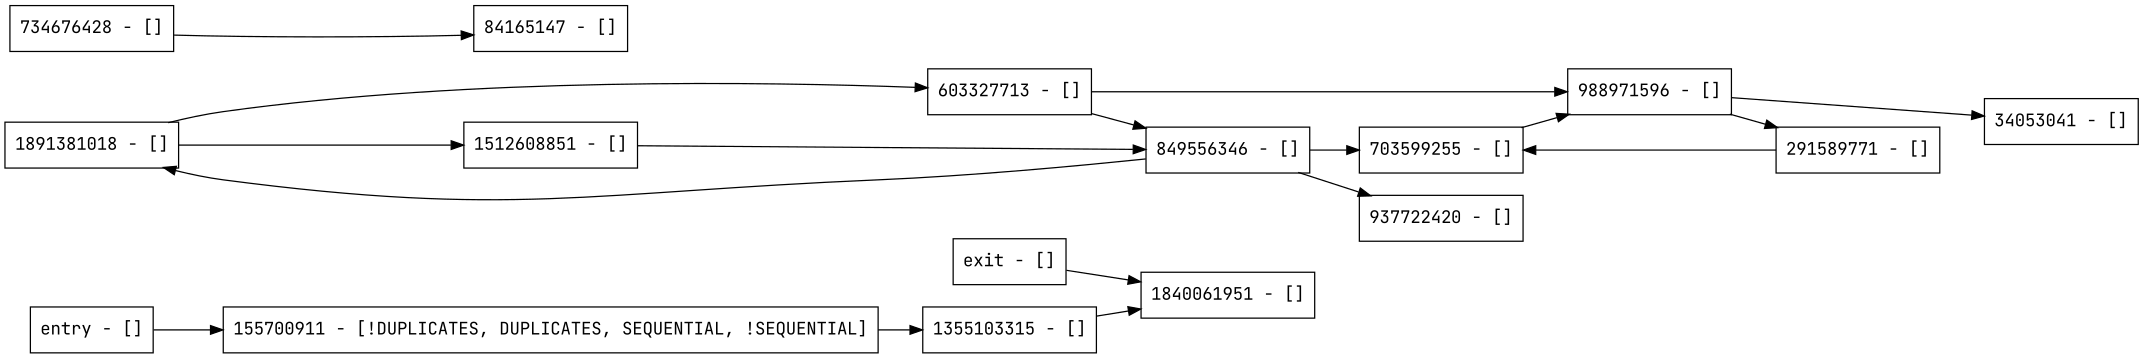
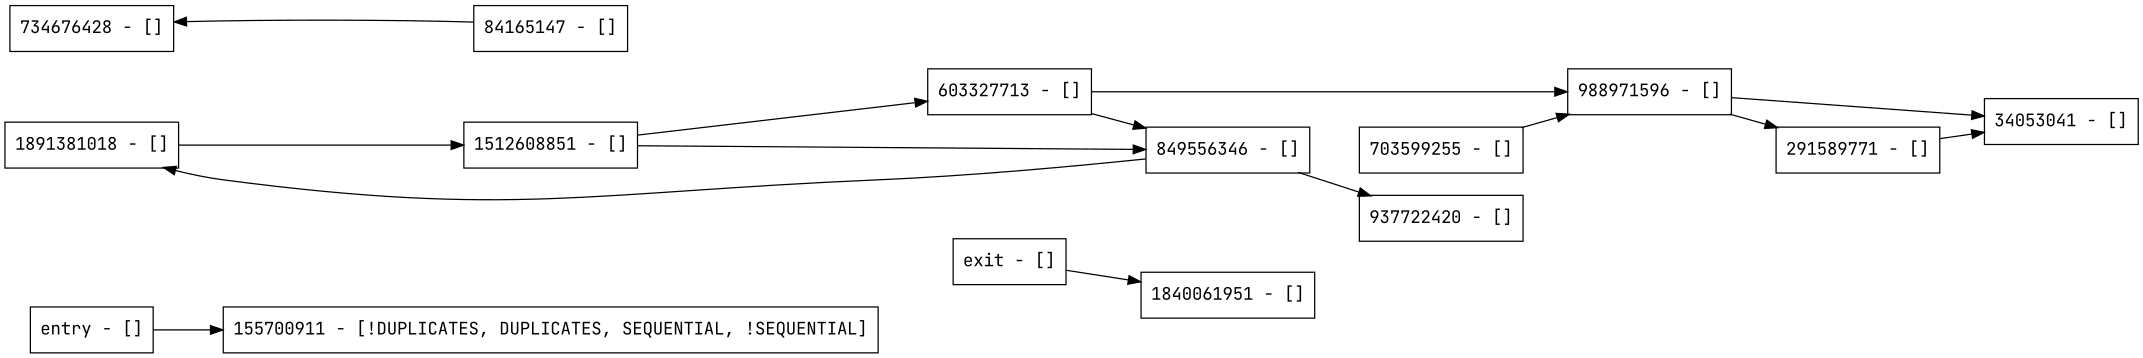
edge "734676428 - []" -> "84165147 - []": reversed
edge "1891381018 - []" -> "603327713 - []": now "1512608851 - []" -> "603327713 - []"
edge "849556346 - []" -> "703599255 - []": removed
edge "291589771 - []" -> "703599255 - []": now "291589771 - []" -> "34053041 - []"
node "1355103315 - []": removed
